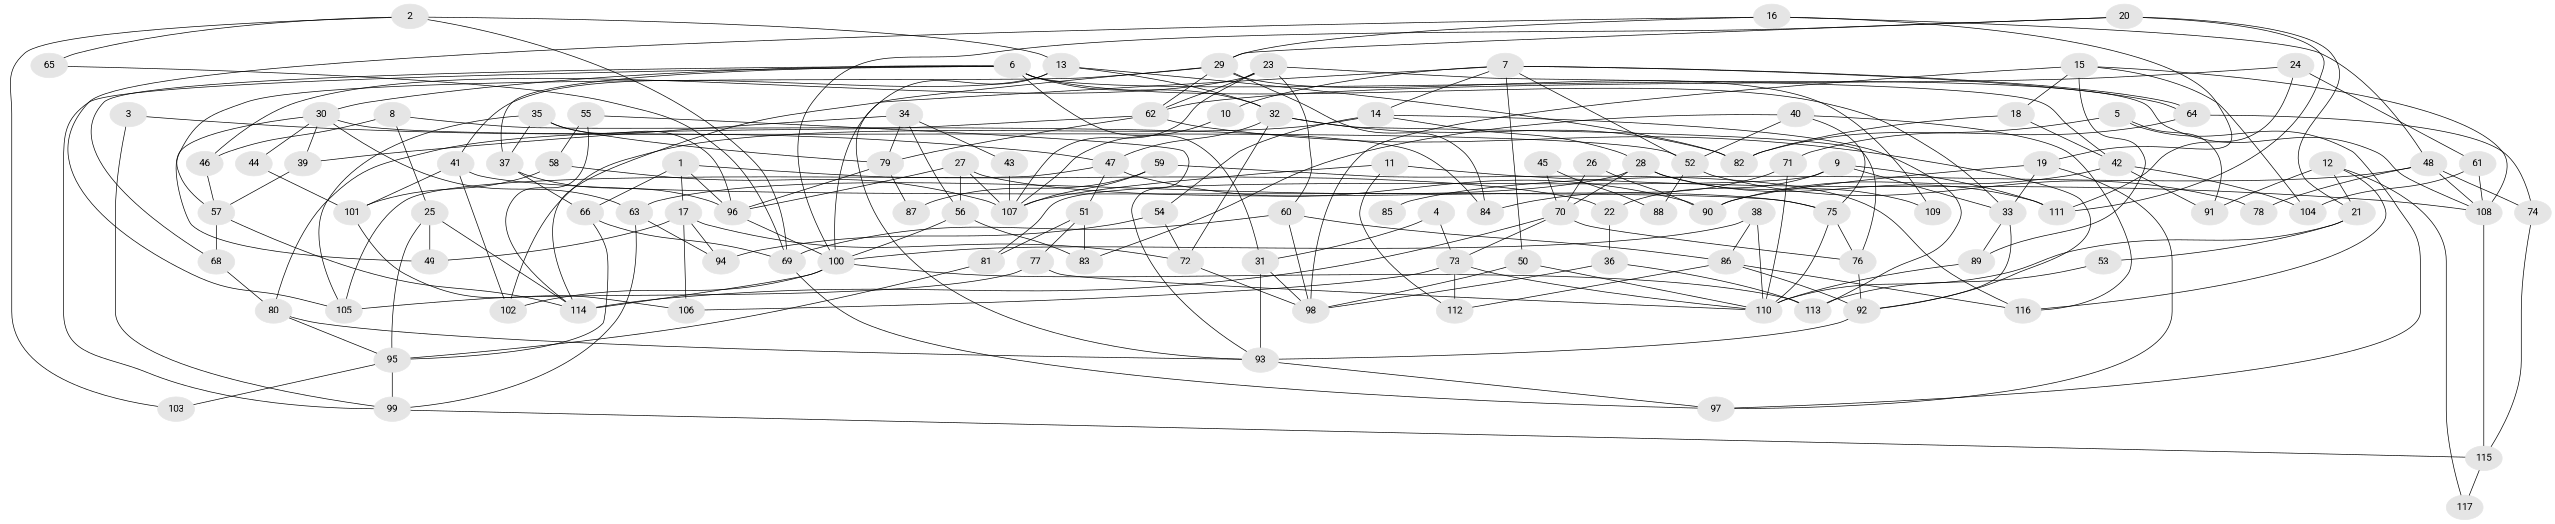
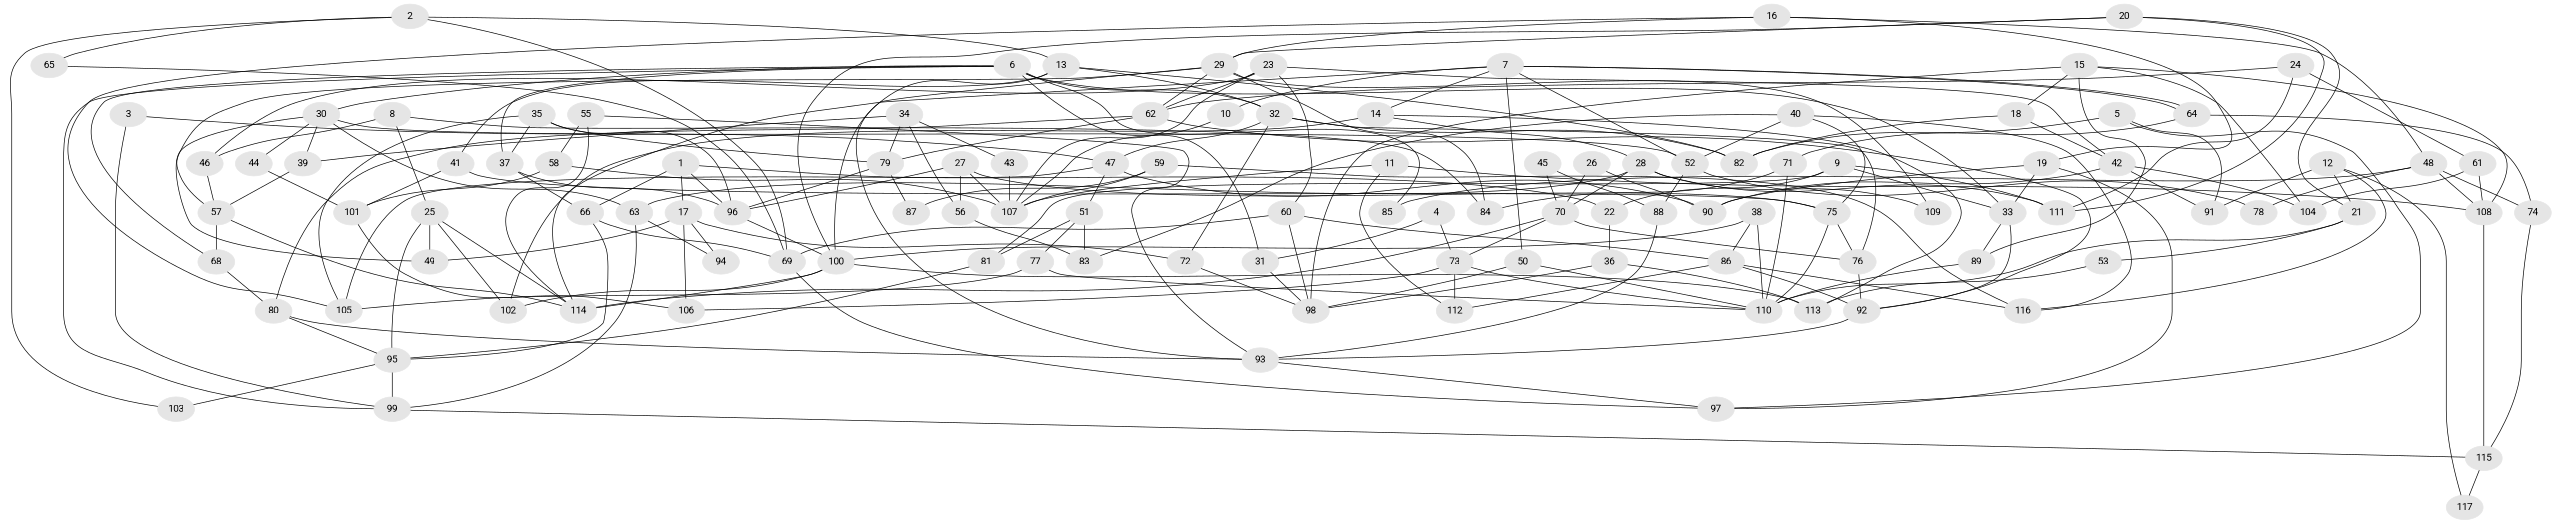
edge "6" -- "108": now "6" -- "85"
node "54": removed
edge "41" -- "102": now "25" -- "102"
edge "56" -- "100": removed
edge "31" -- "93": now "88" -- "93"
